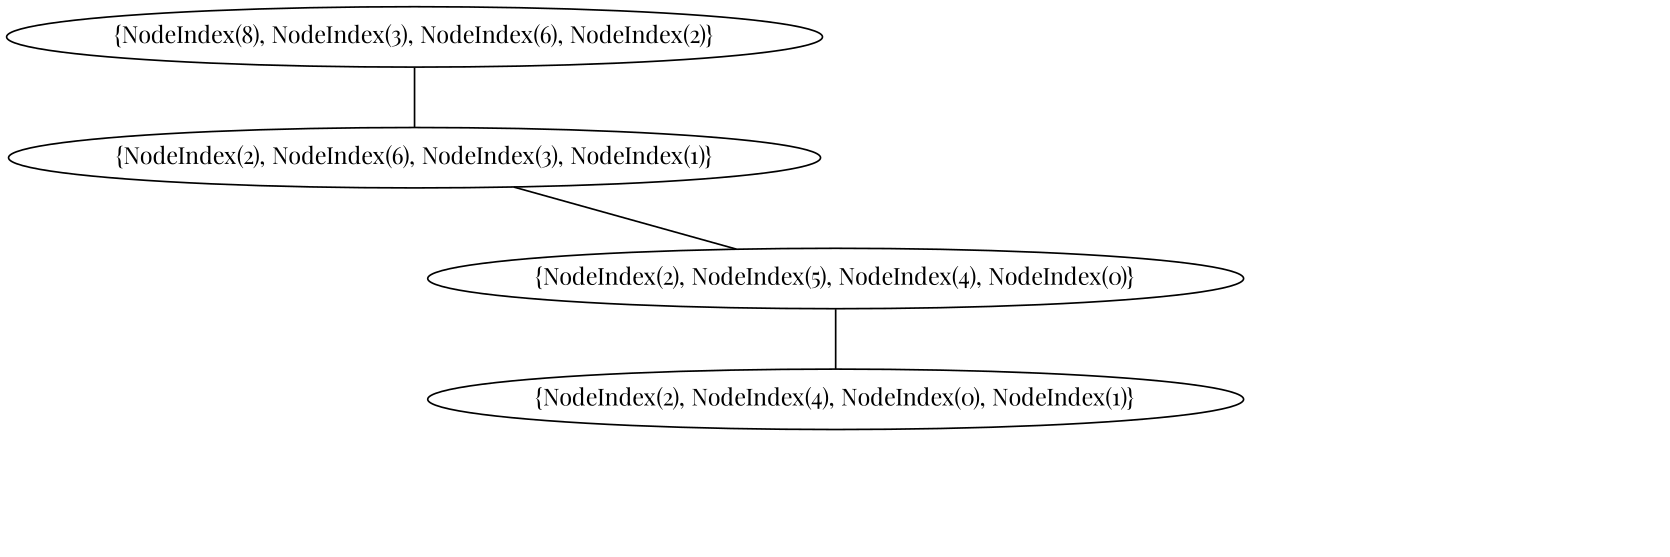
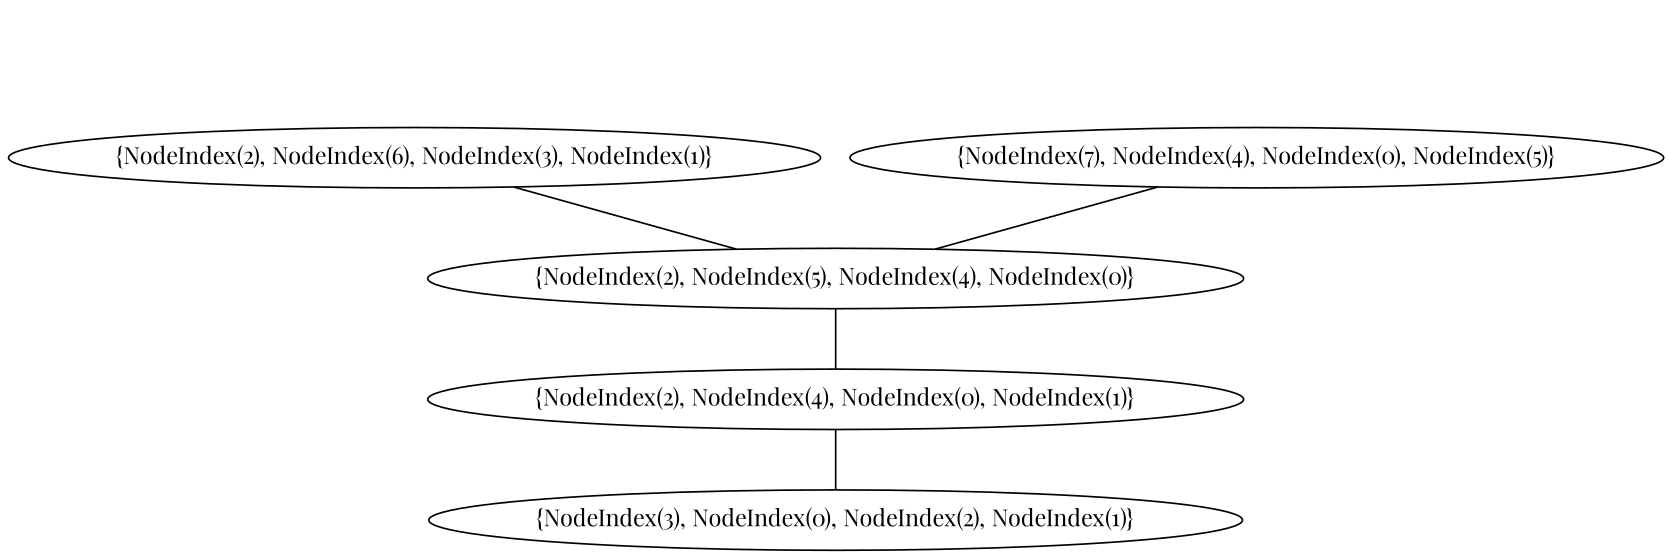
node "{NodeIndex(8), NodeIndex(3), NodeIndex(6), NodeIndex(2)}": removed
node "{NodeIndex(7), NodeIndex(4), NodeIndex(0), NodeIndex(5)}": added
node "{NodeIndex(3), NodeIndex(0), NodeIndex(2), NodeIndex(1)}": added
